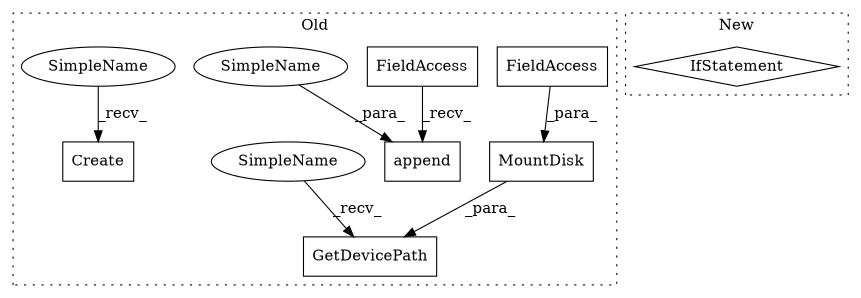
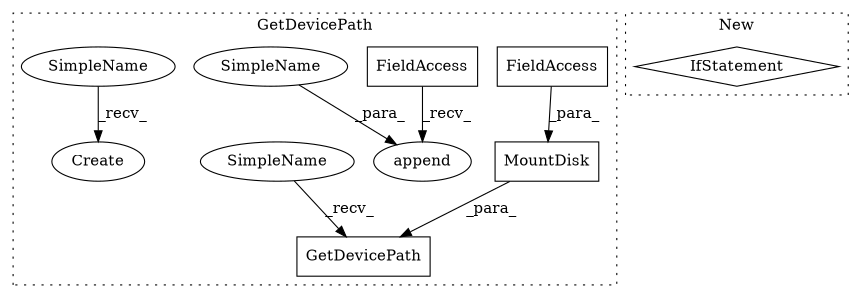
cluster "Old": label "Old" -> "GetDevicePath"
node "Create": shape box -> ellipse
node "append": shape box -> ellipse
